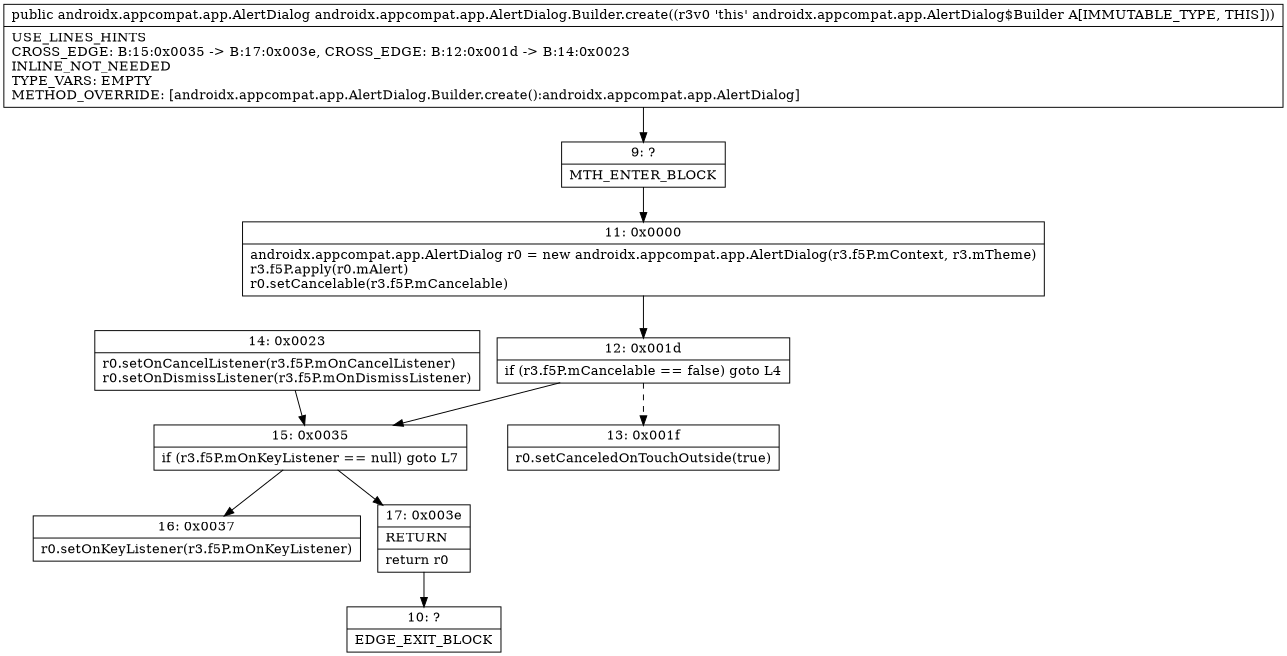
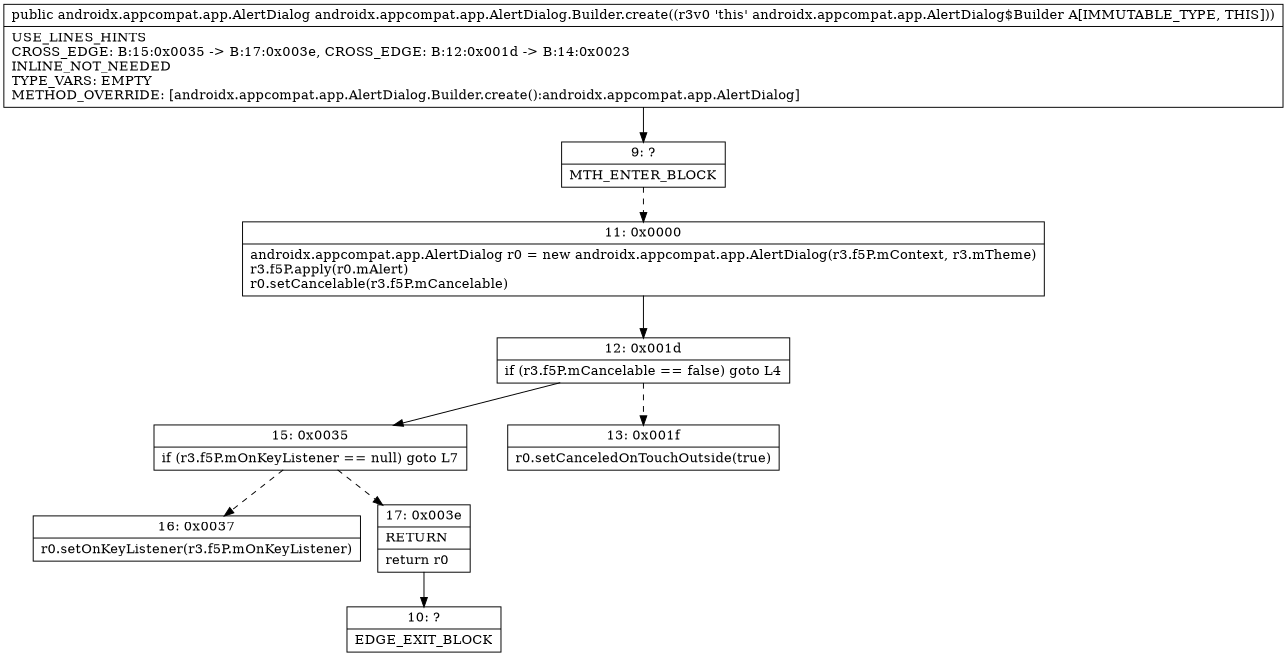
edge "9: ?" -> "11: 0x0000": style solid -> dashed
node "14: 0x0023": removed
edge "15: 0x0035" -> "17: 0x003e": style solid -> dashed
edge "15: 0x0035" -> "16: 0x0037": style solid -> dashed
